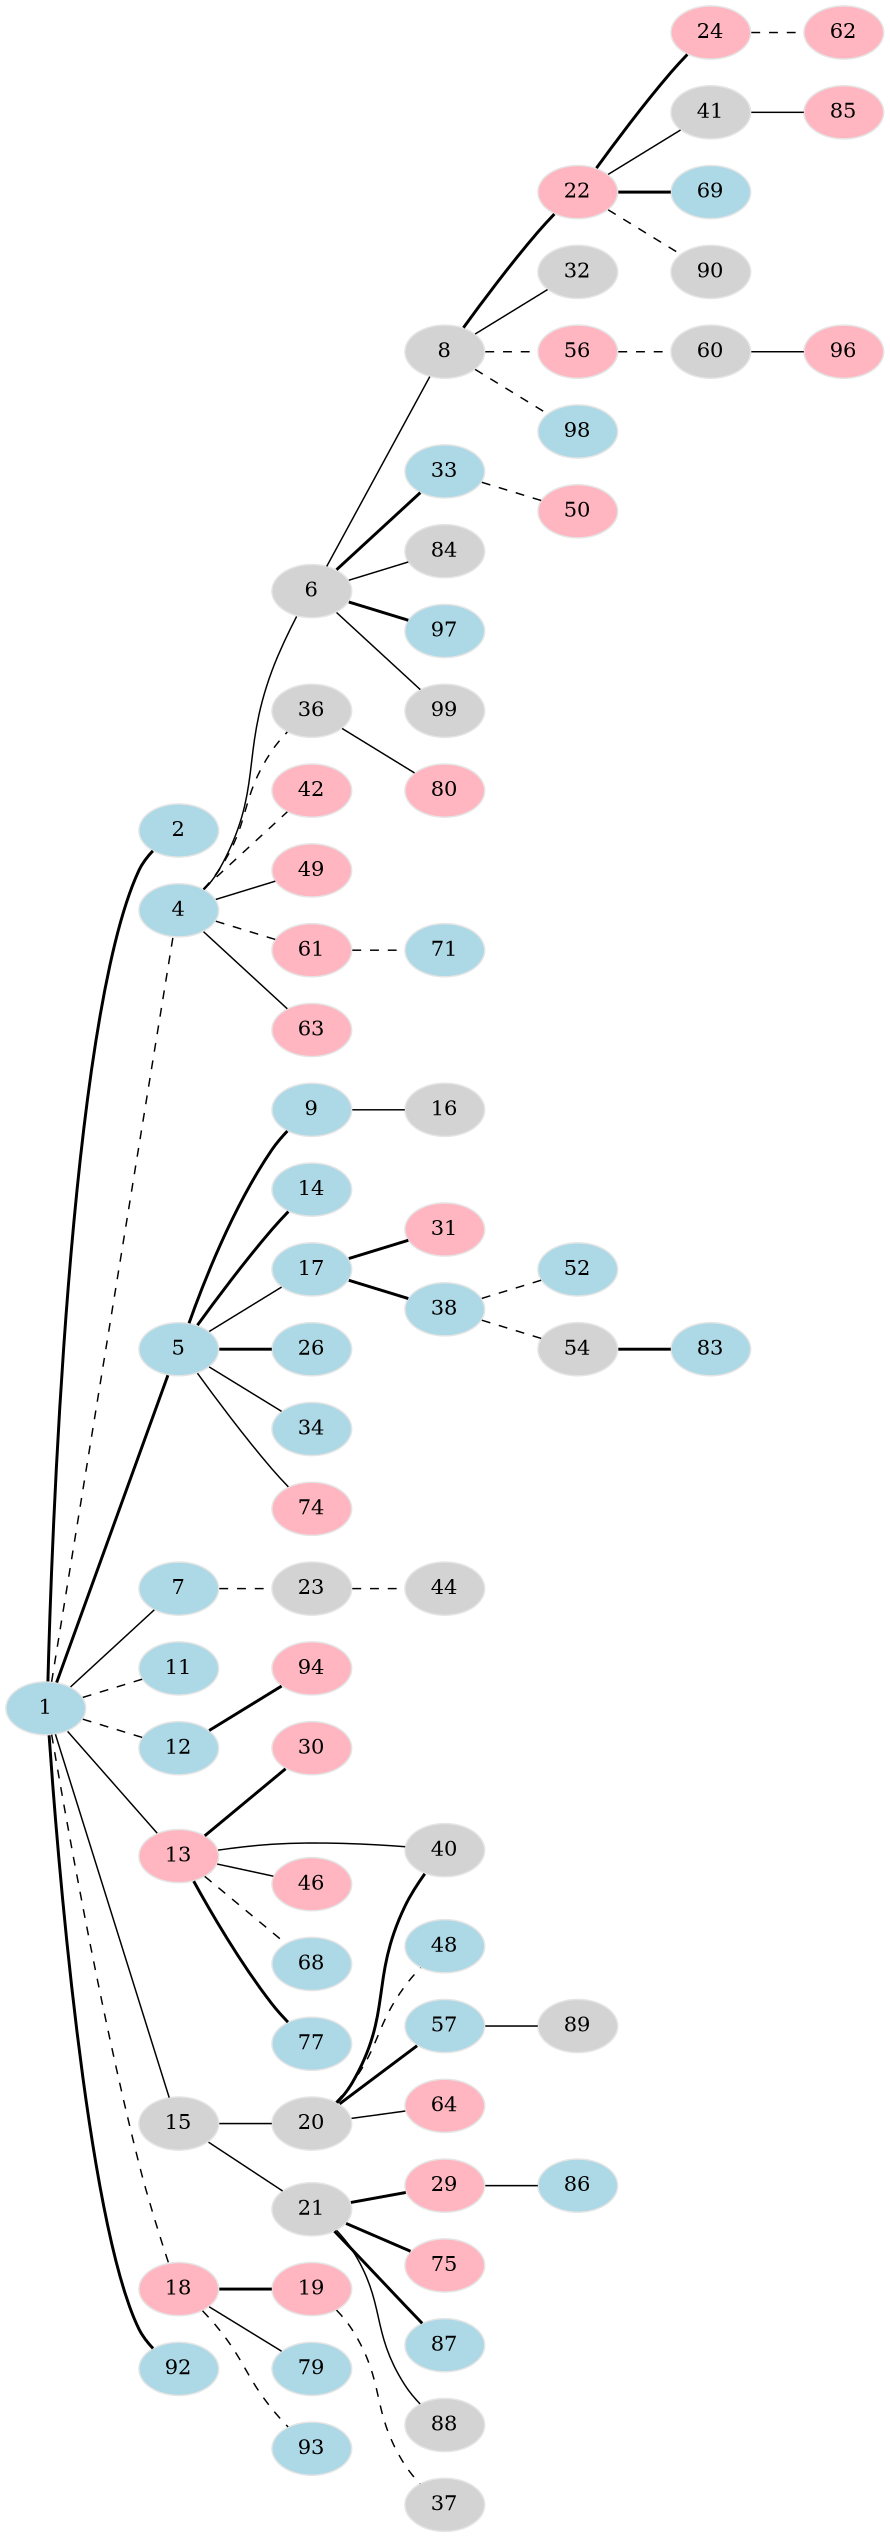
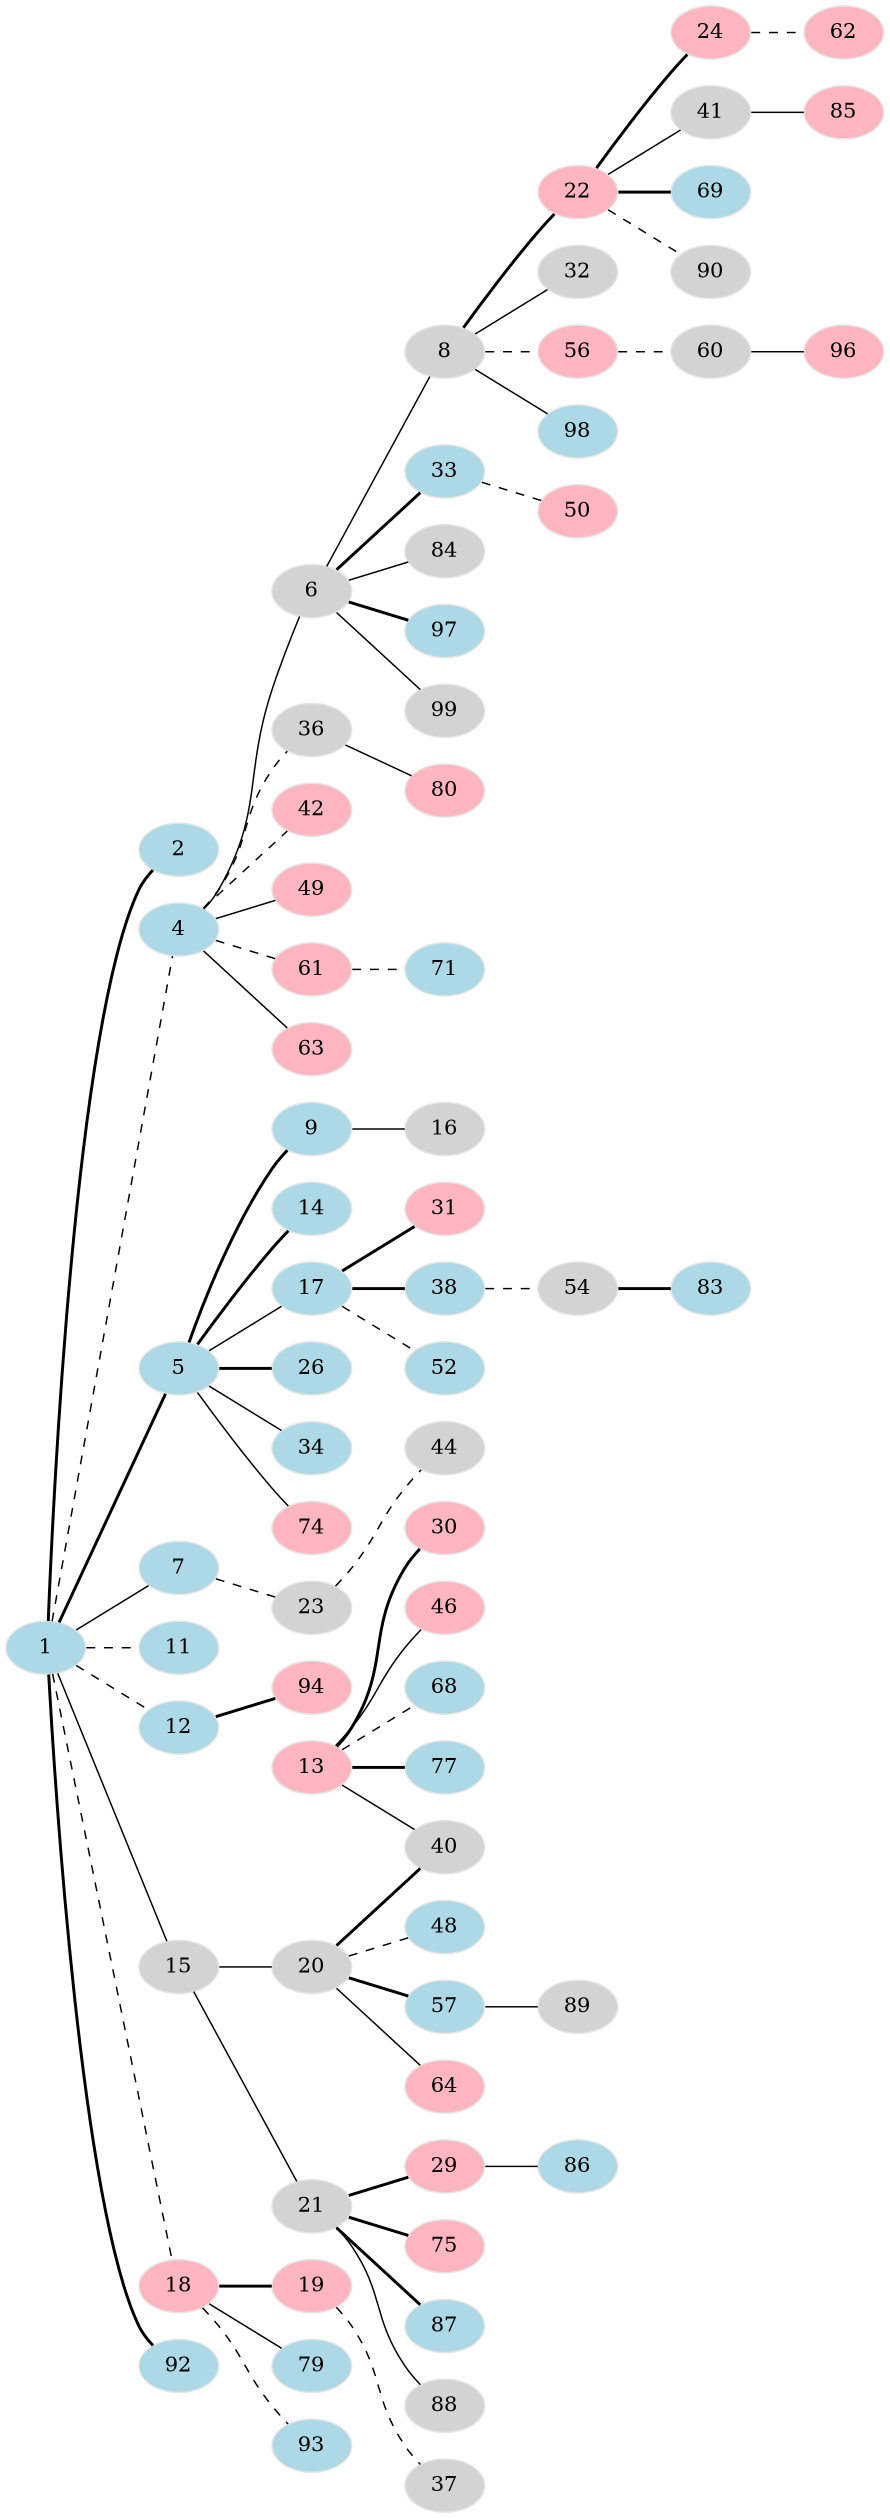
edge "8" -- "98": style dashed -> solid
edge "52" -- "38": now "52" -- "17"
edge "1" -- "13": removed
